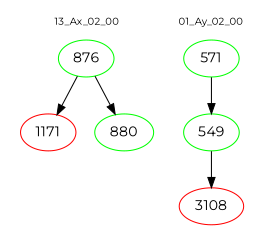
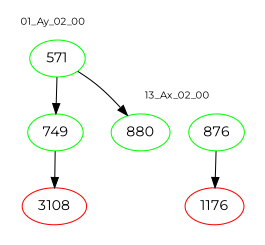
edge "876" -> "880": now "571" -> "880"
node "1171": label "1171" -> "1176"
node "549": label "549" -> "749"
